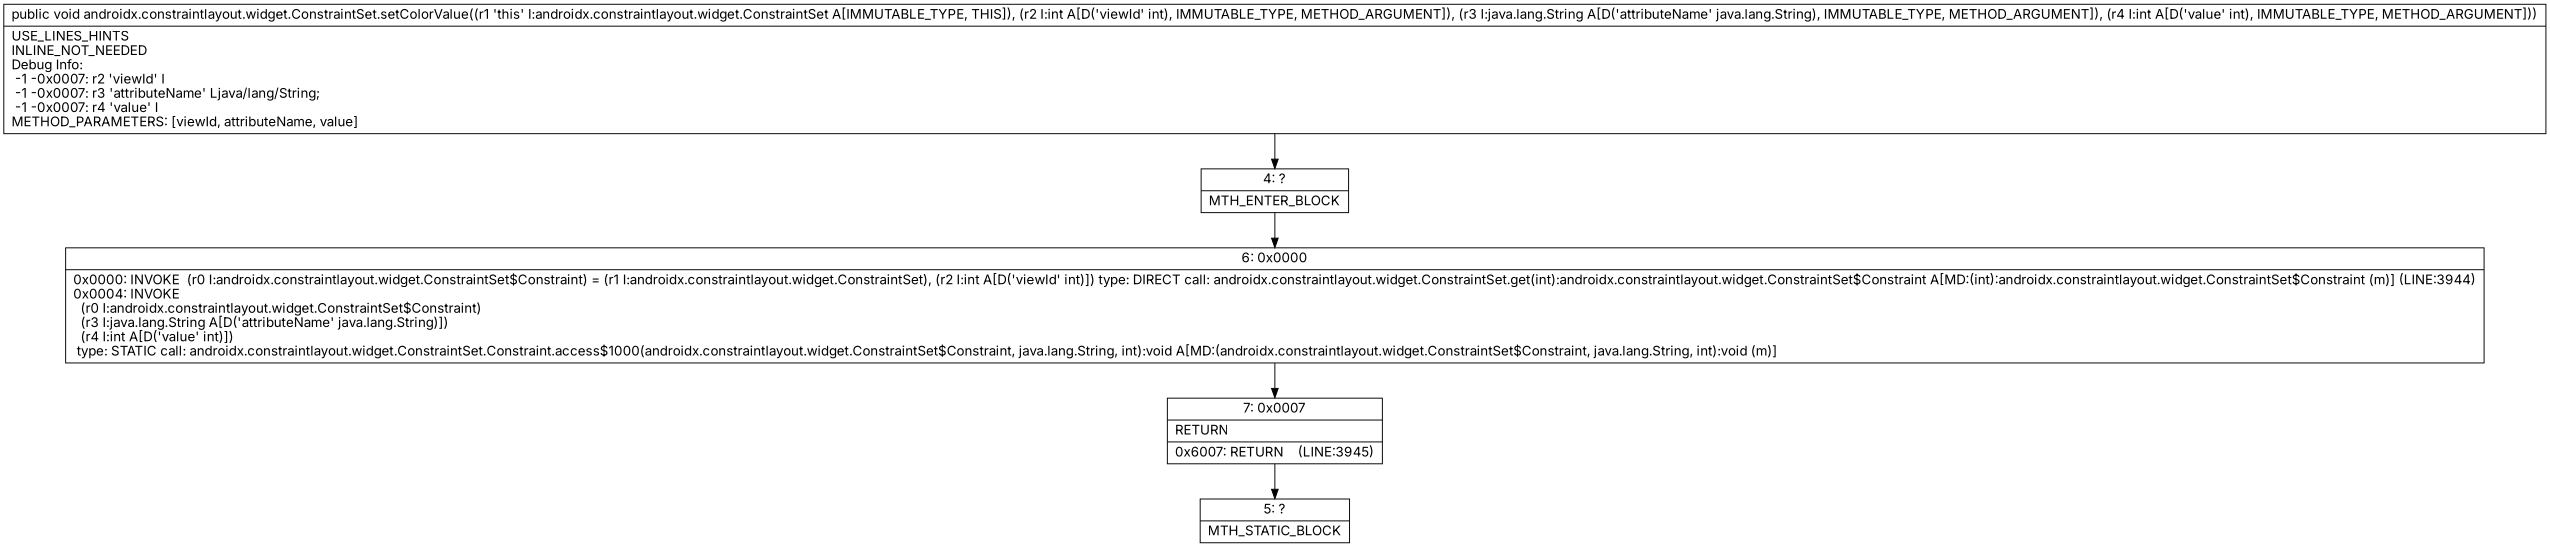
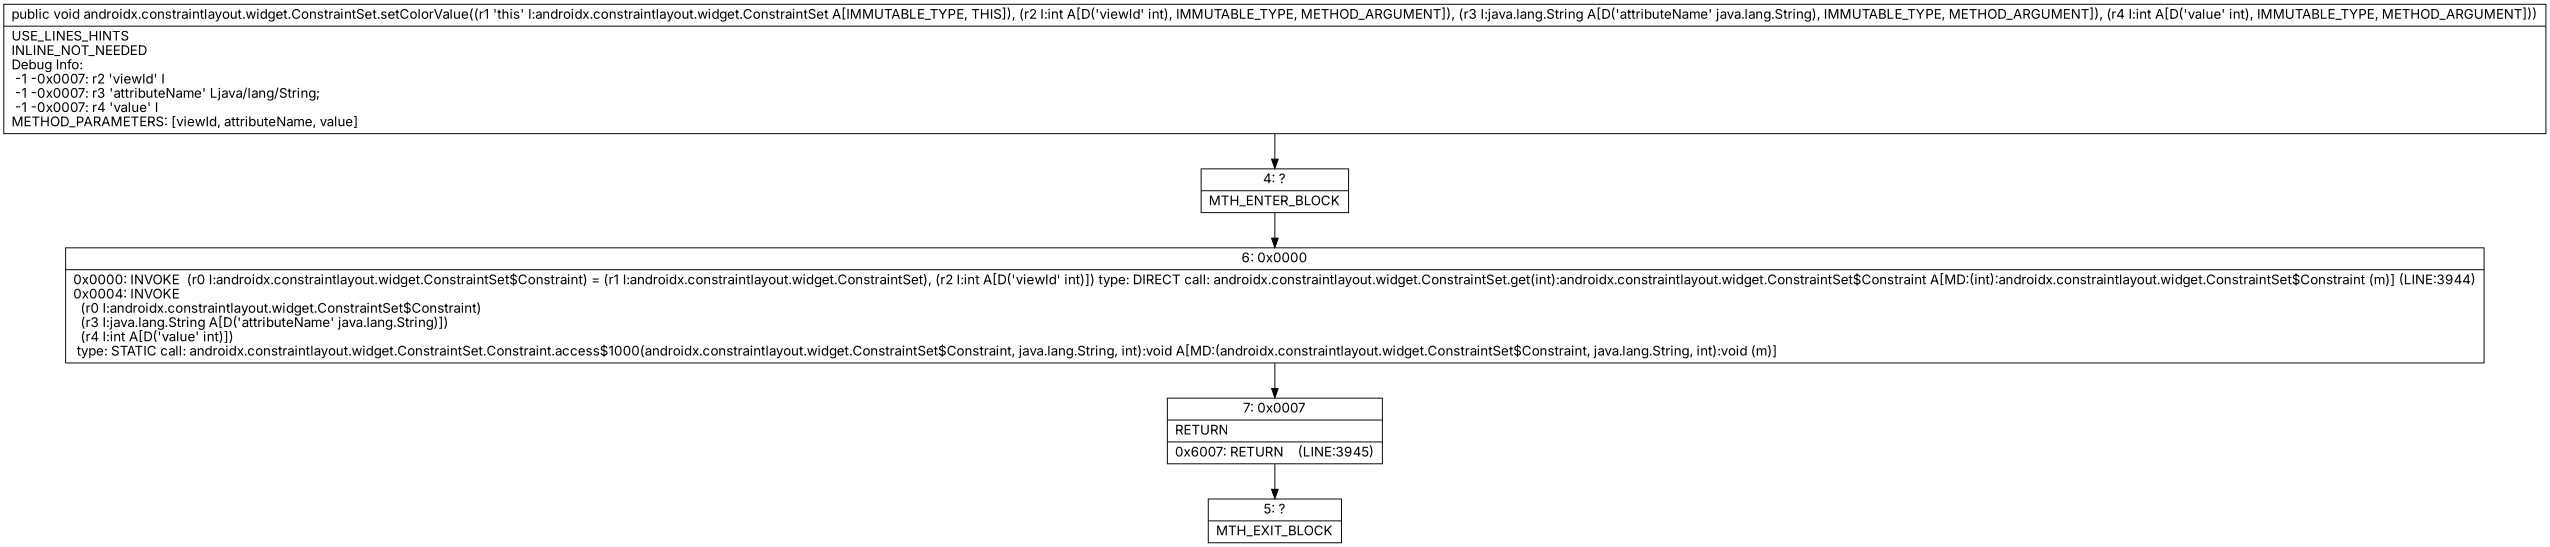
node "5: ?": text "MTH_STATIC_BLOCK" -> "MTH_EXIT_BLOCK"
